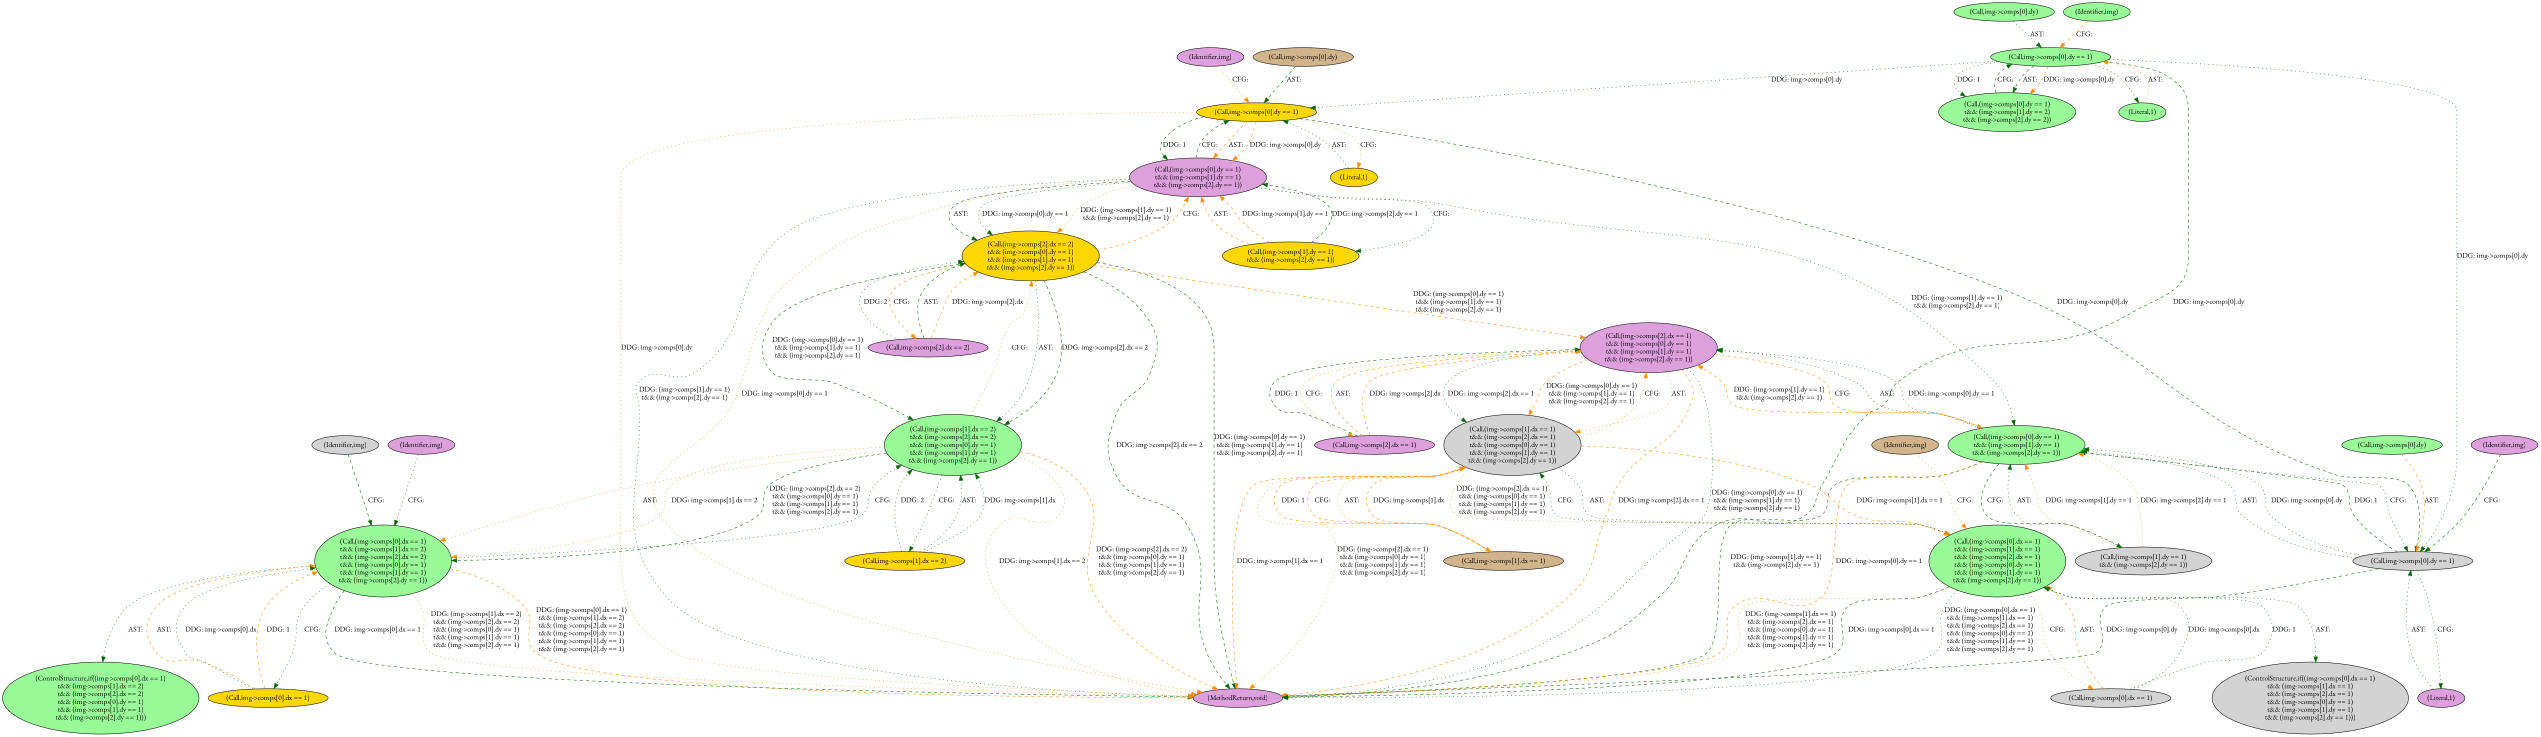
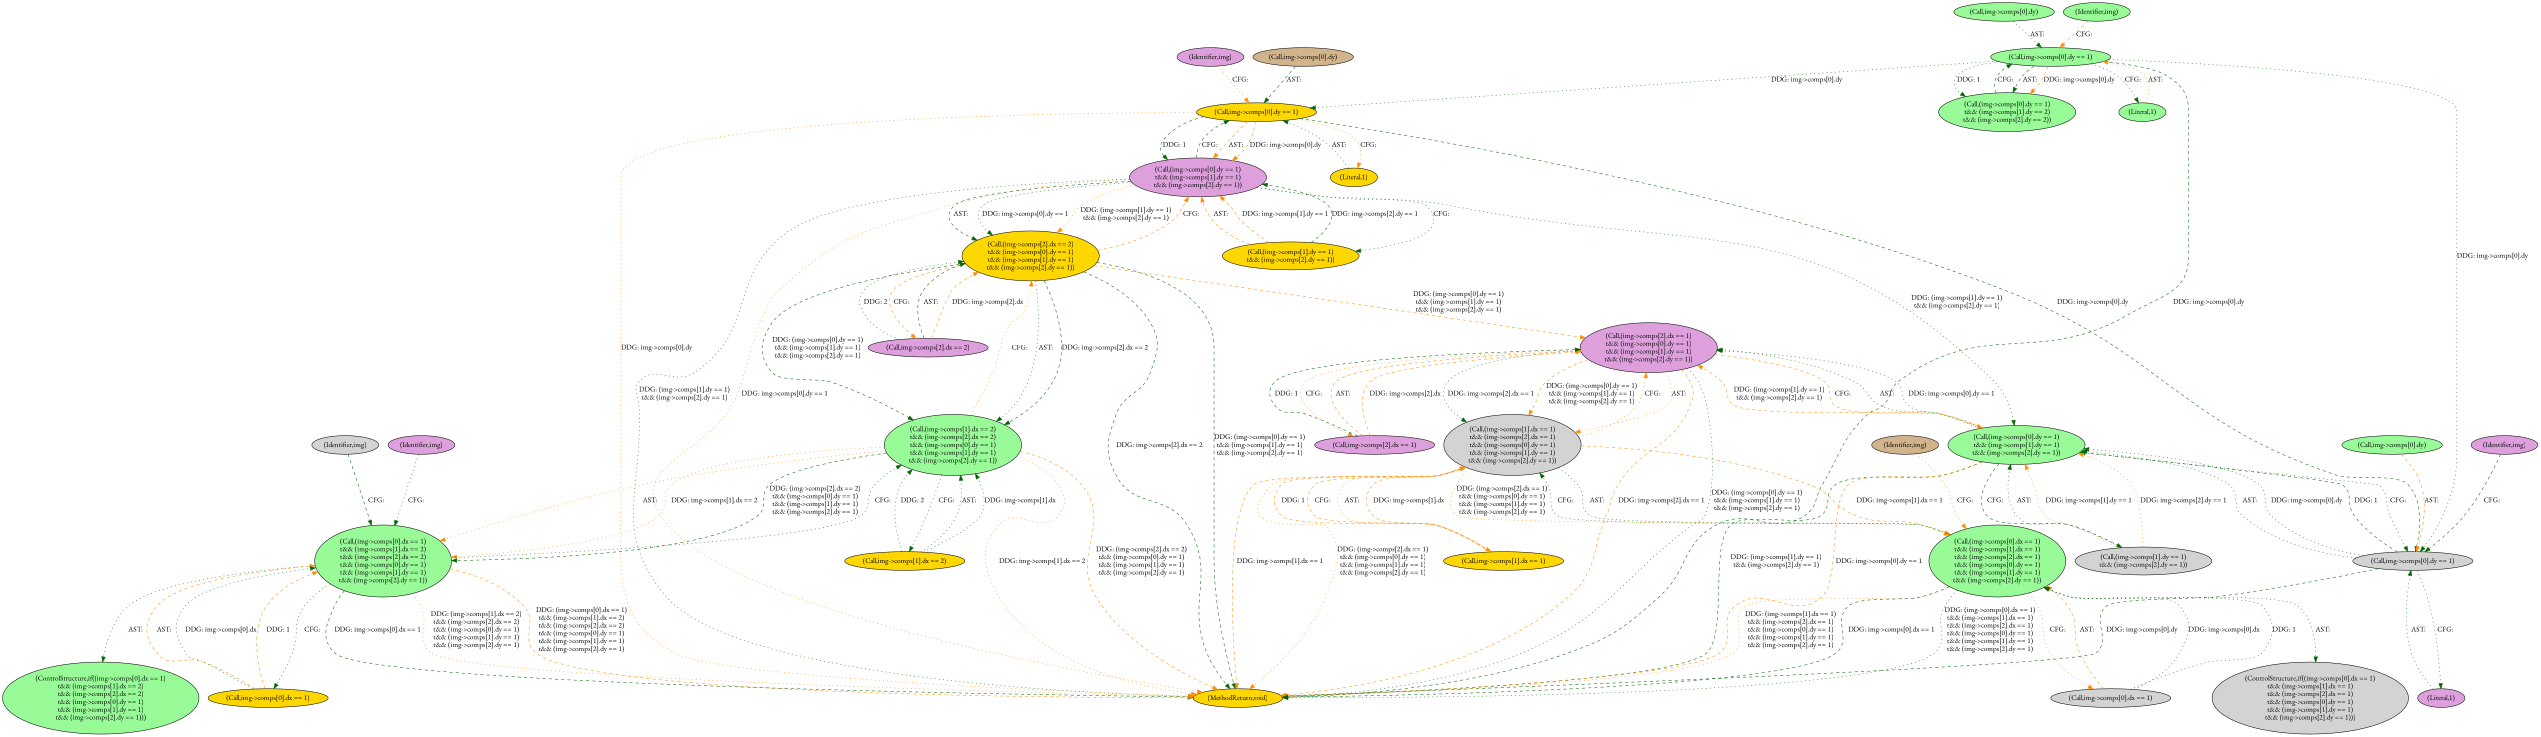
node "(Call,img->comps[1].dx == 1)": fillcolor tan -> gold
node "(MethodReturn,void)": fillcolor plum -> gold
